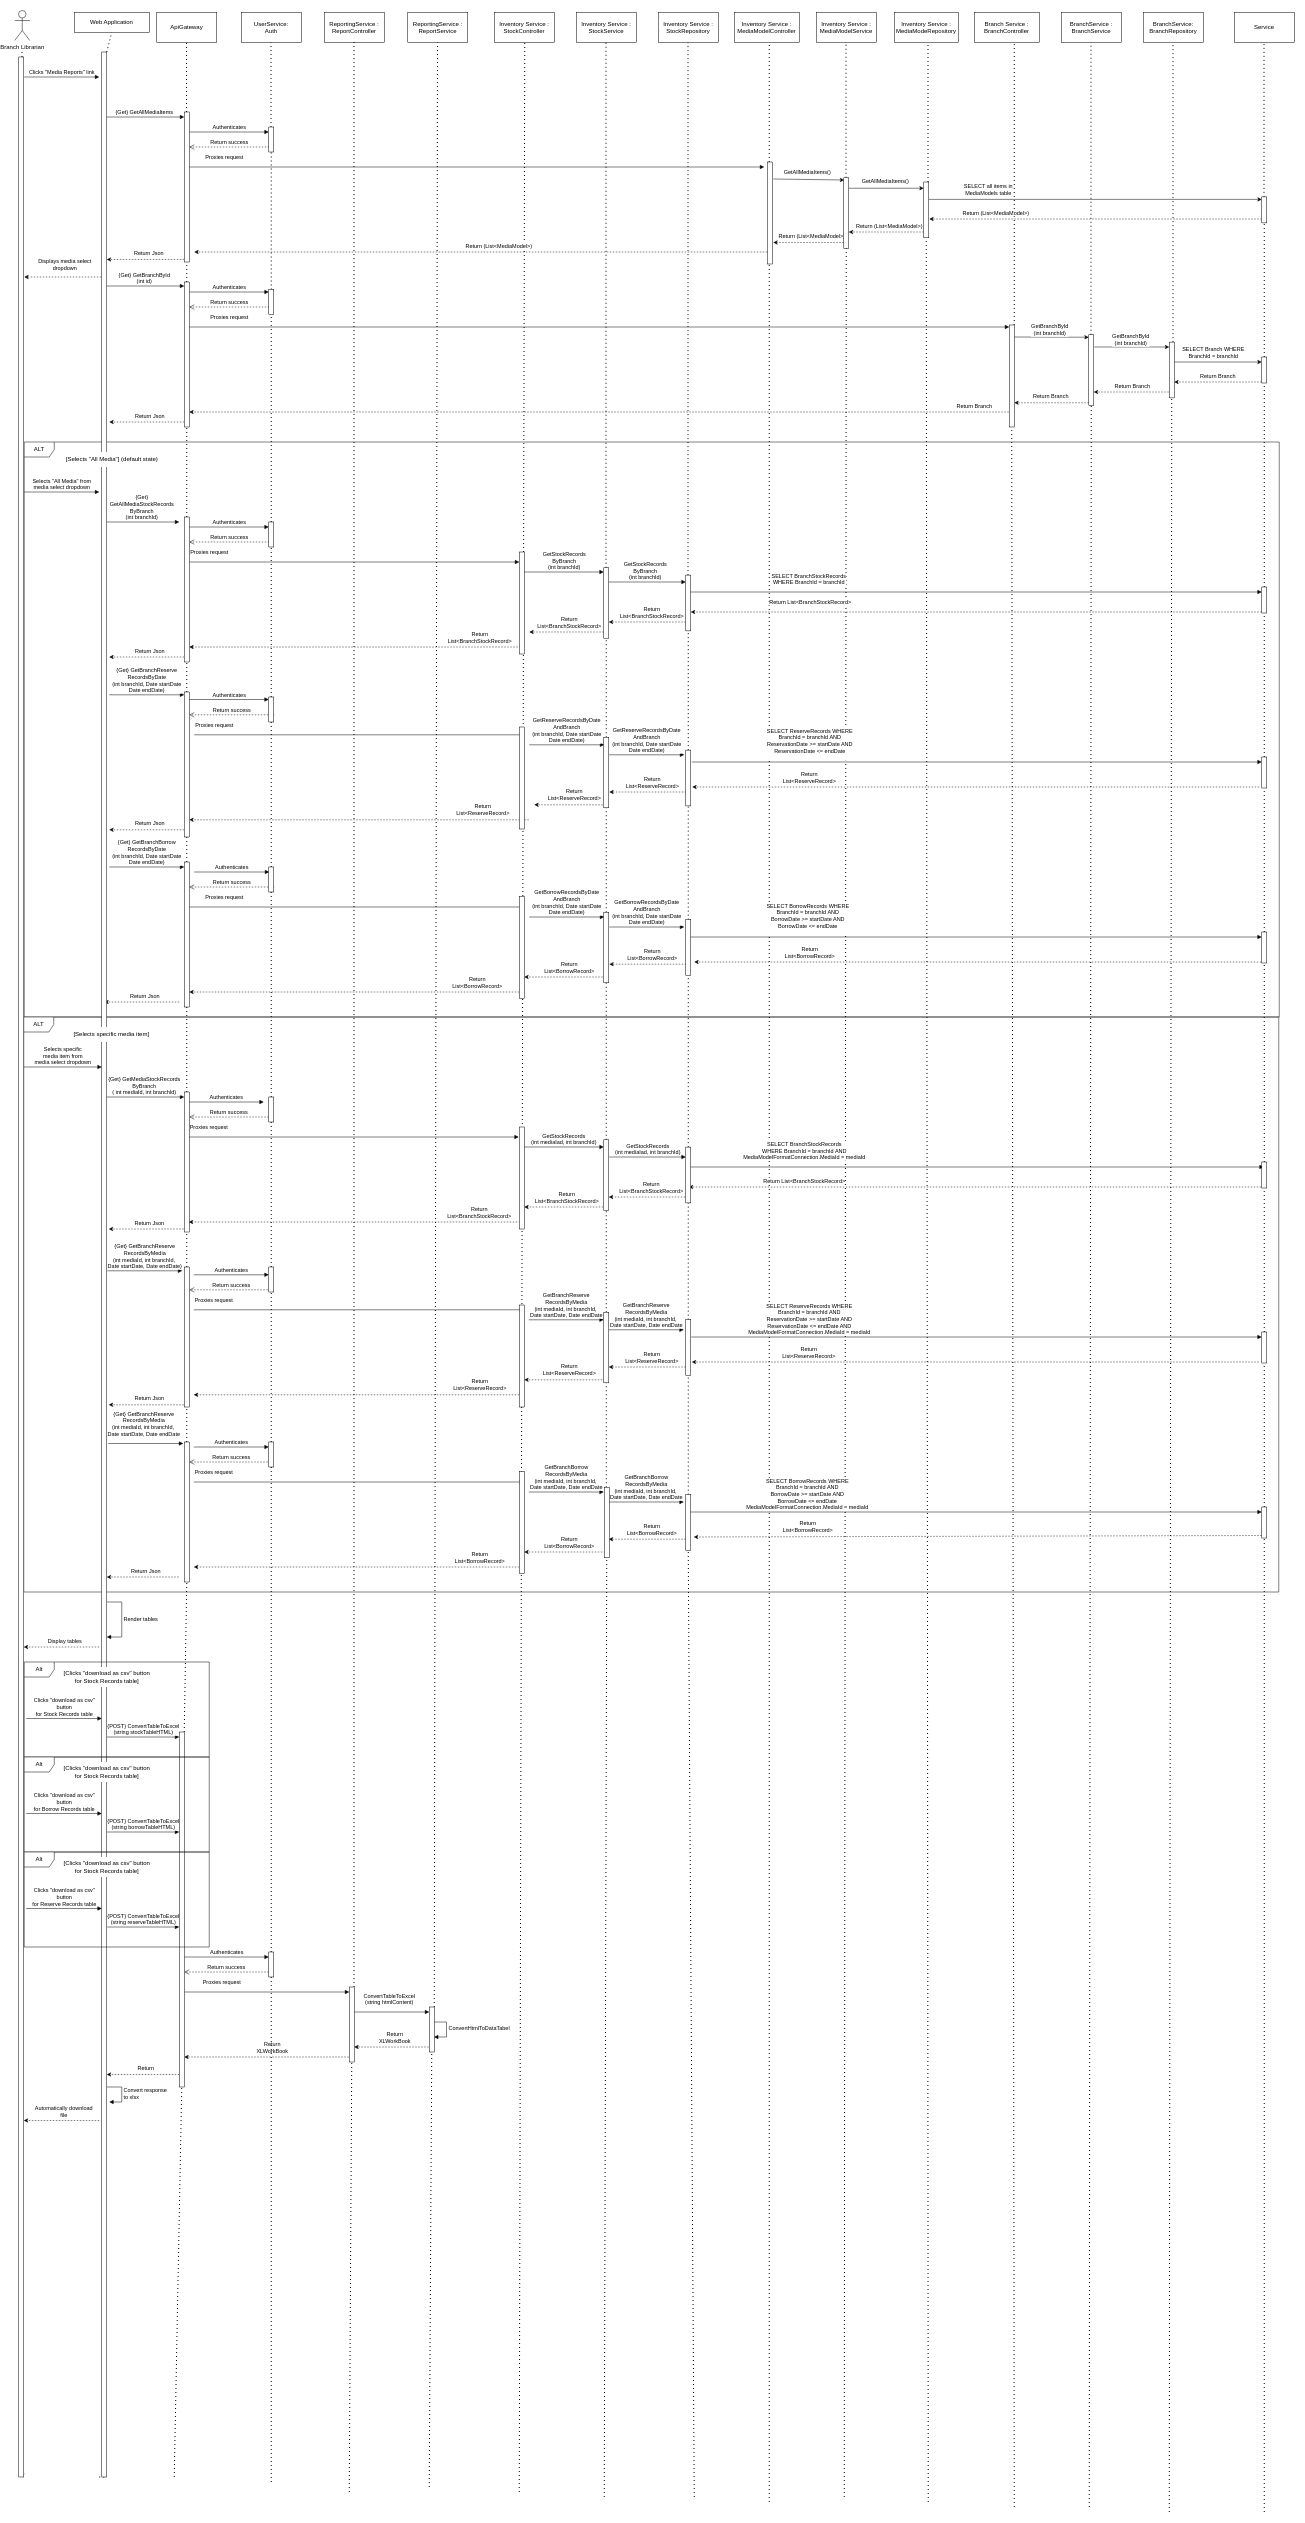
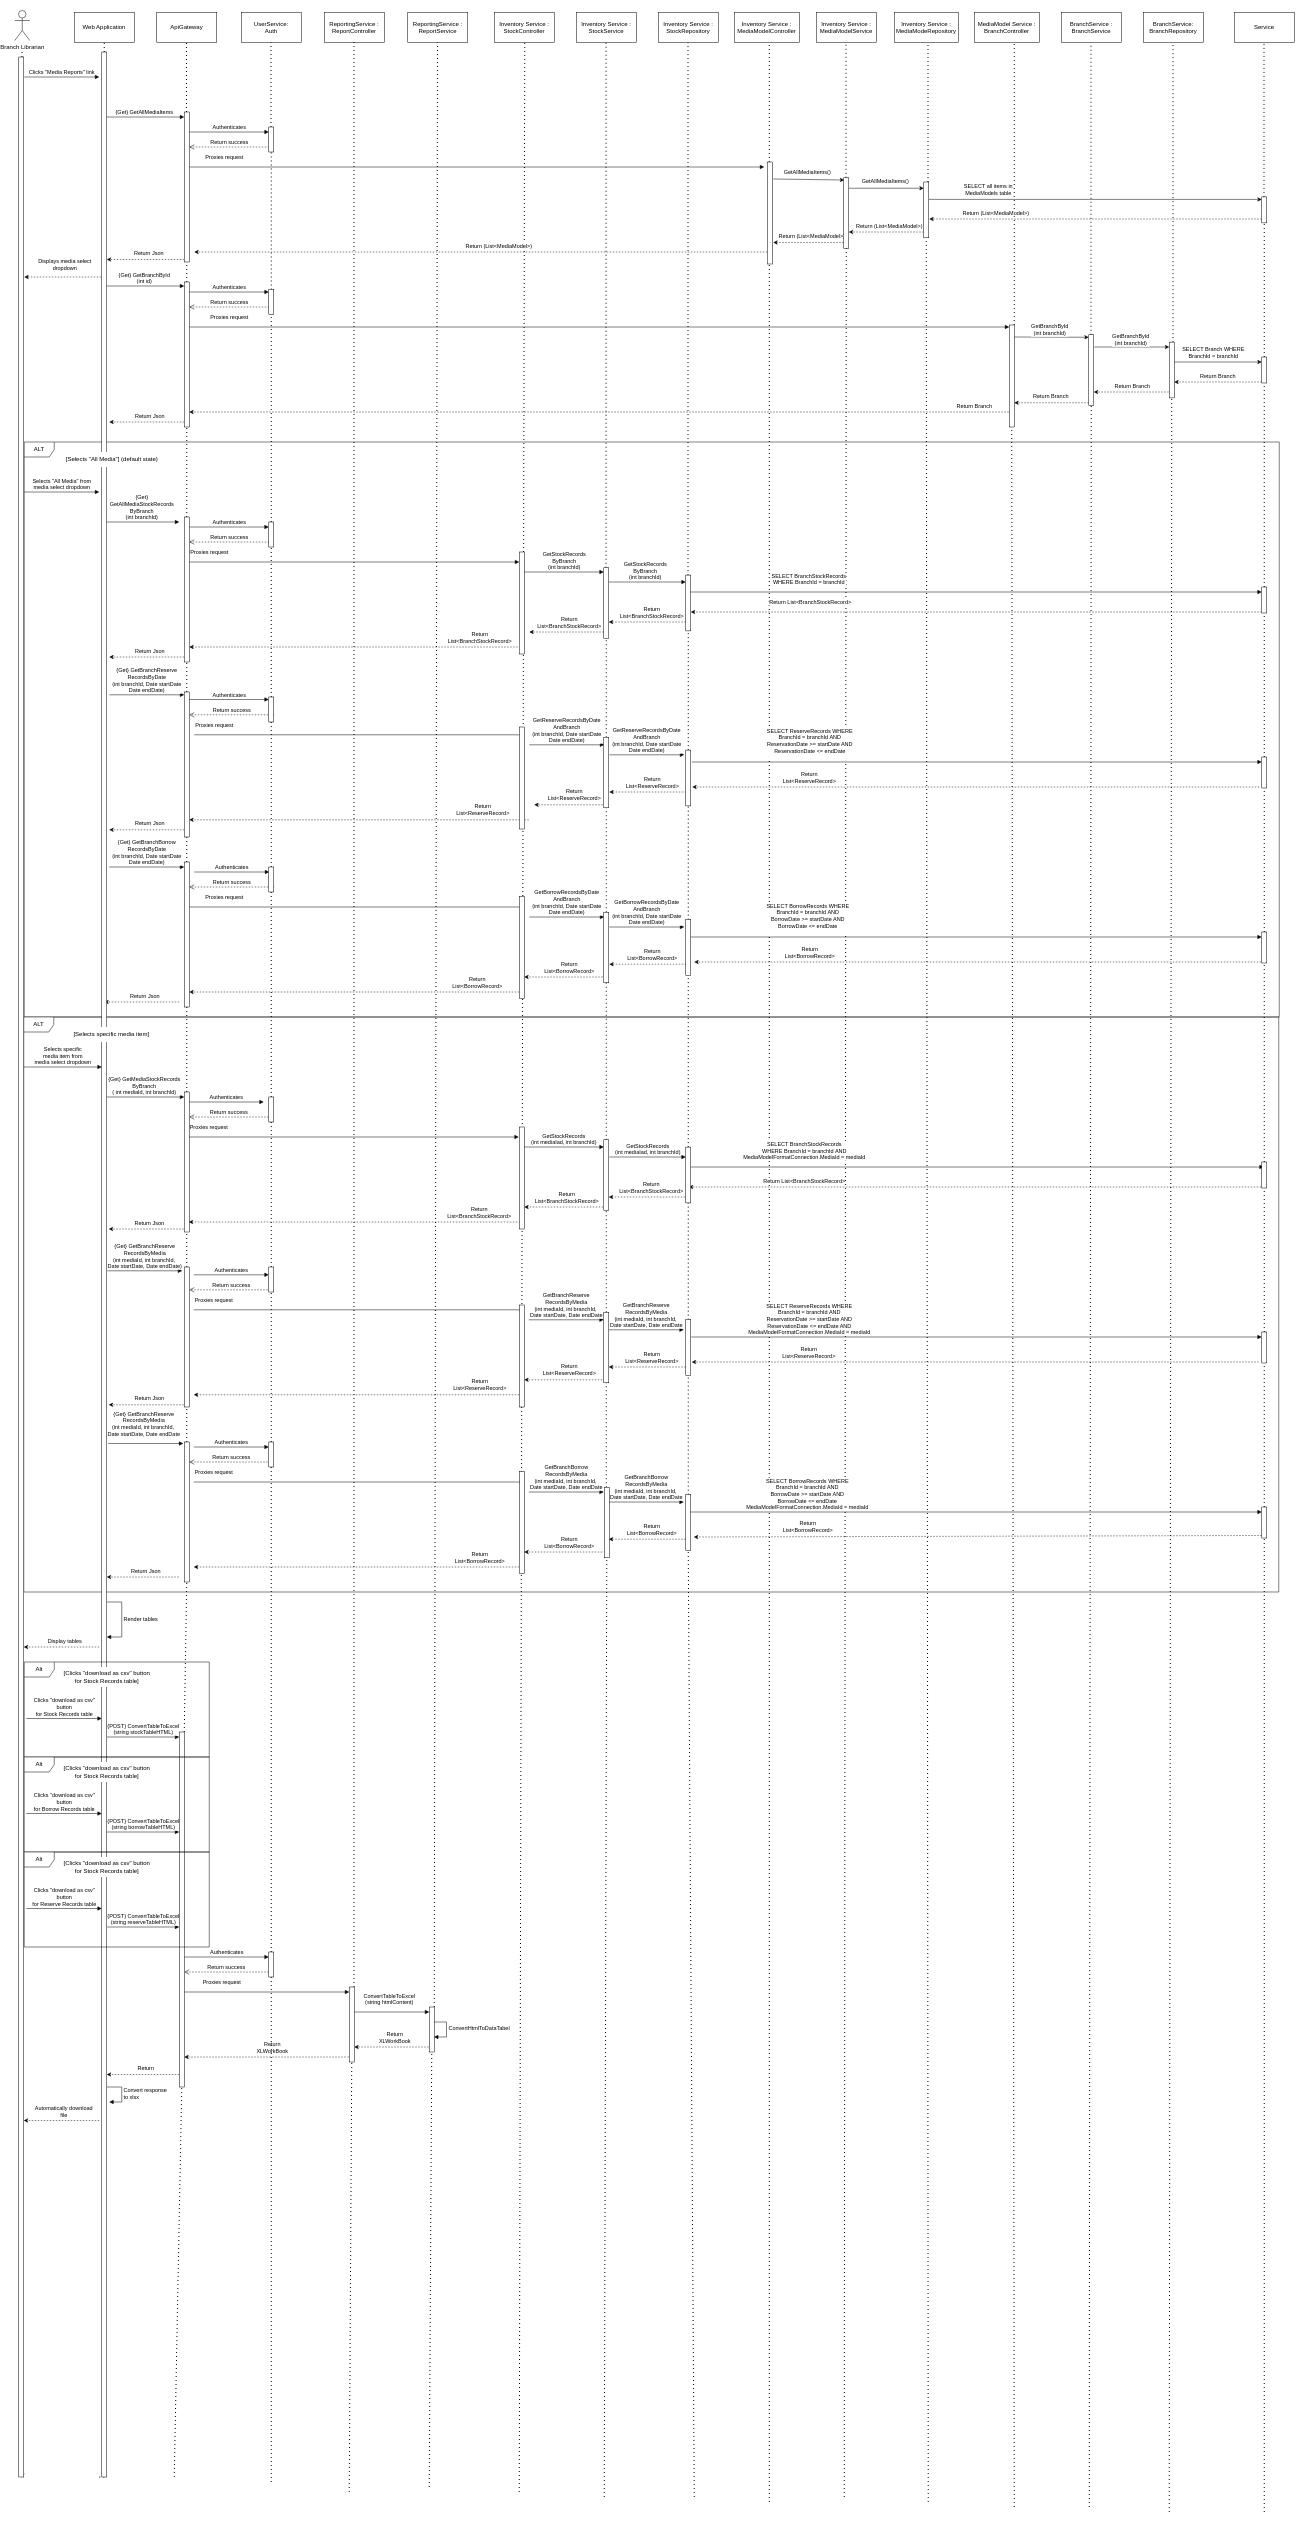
node "Web Application": size 75x20 -> 60x30
node "Branch Service : BranchController": label "Branch Service : BranchController" -> "MediaModel Service : BranchController"
